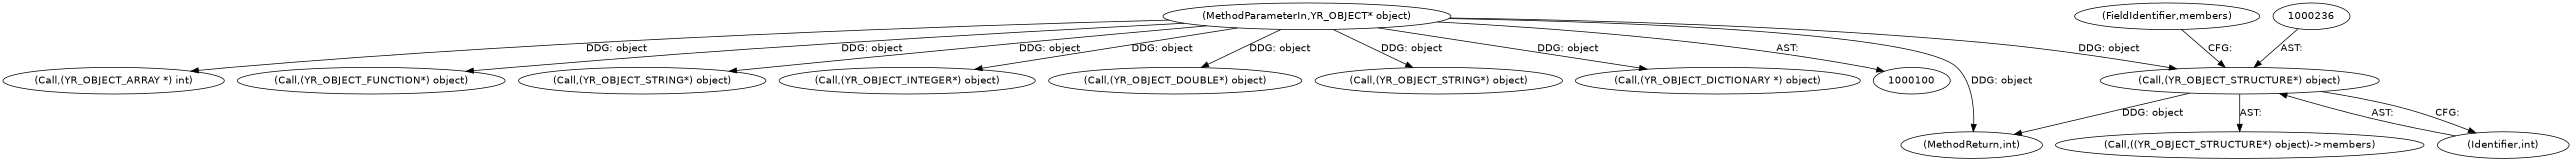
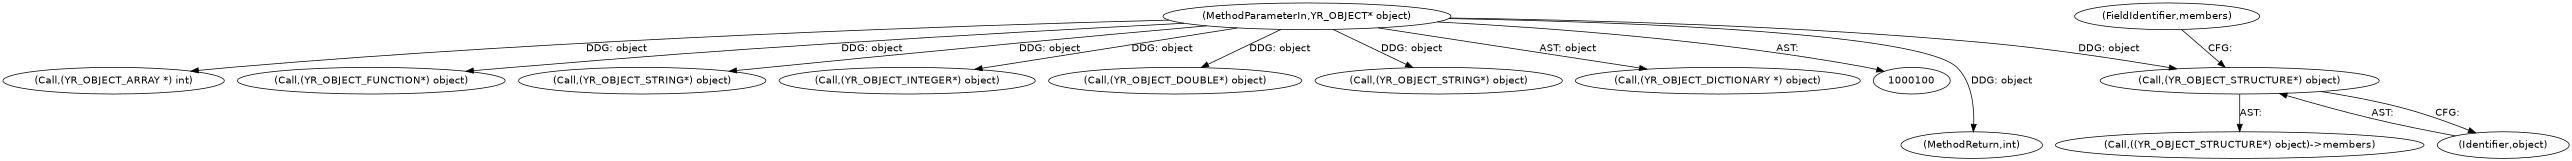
node "1000236": removed
edge "(MethodParameterIn,YR_OBJECT* object)" -> "(Call,(YR_OBJECT_DICTIONARY *) object)": label "DDG: object" -> "AST: object"
edge "(Call,(YR_OBJECT_STRUCTURE*) object)" -> "(MethodReturn,int)": removed, label "DDG: object"
node "(Identifier,int)": label "(Identifier,int)" -> "(Identifier,object)"
